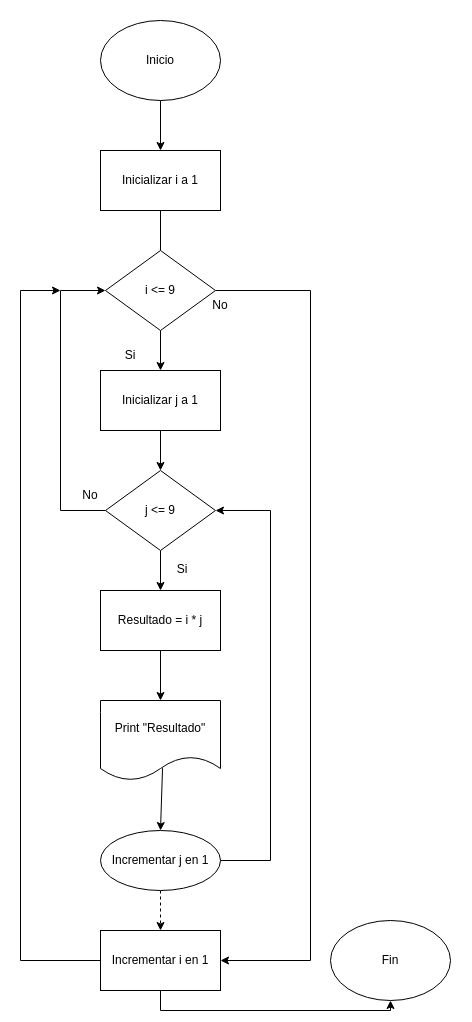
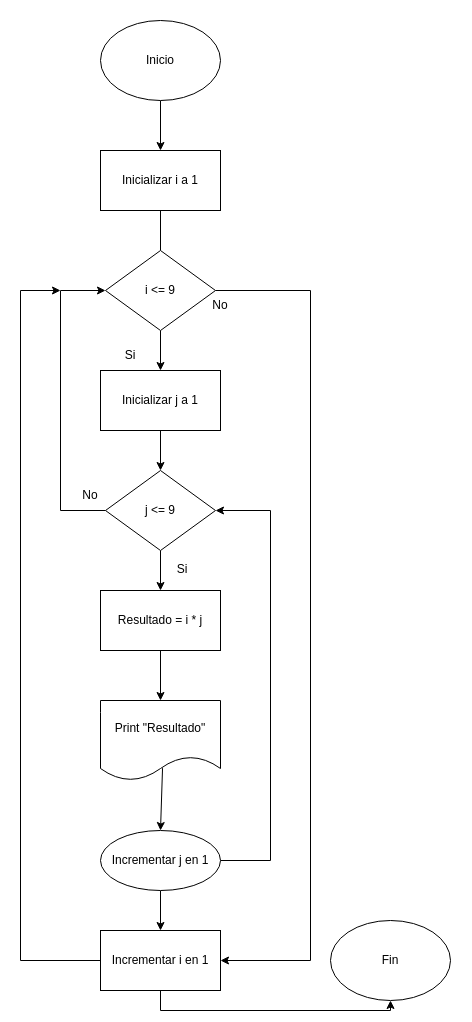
edge "Incrementar j en 1" -> "Incrementar i en 1": style dashed -> solid
